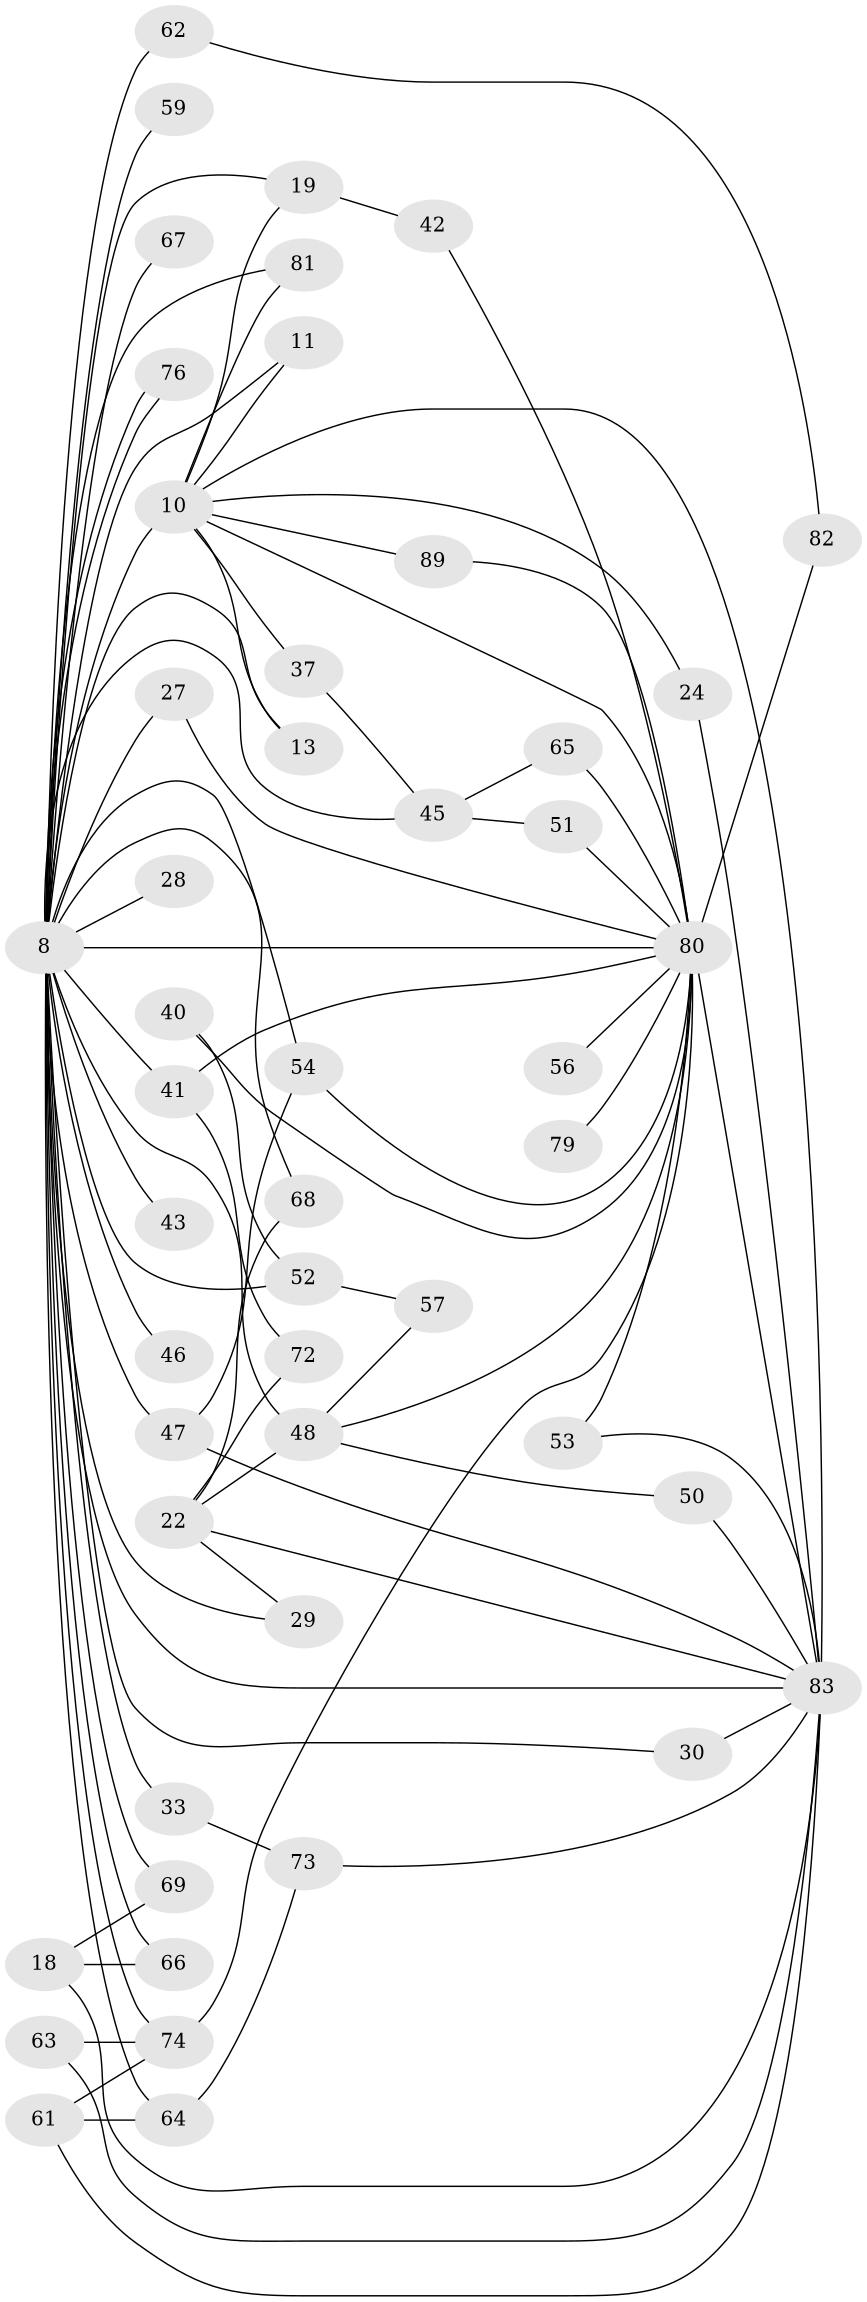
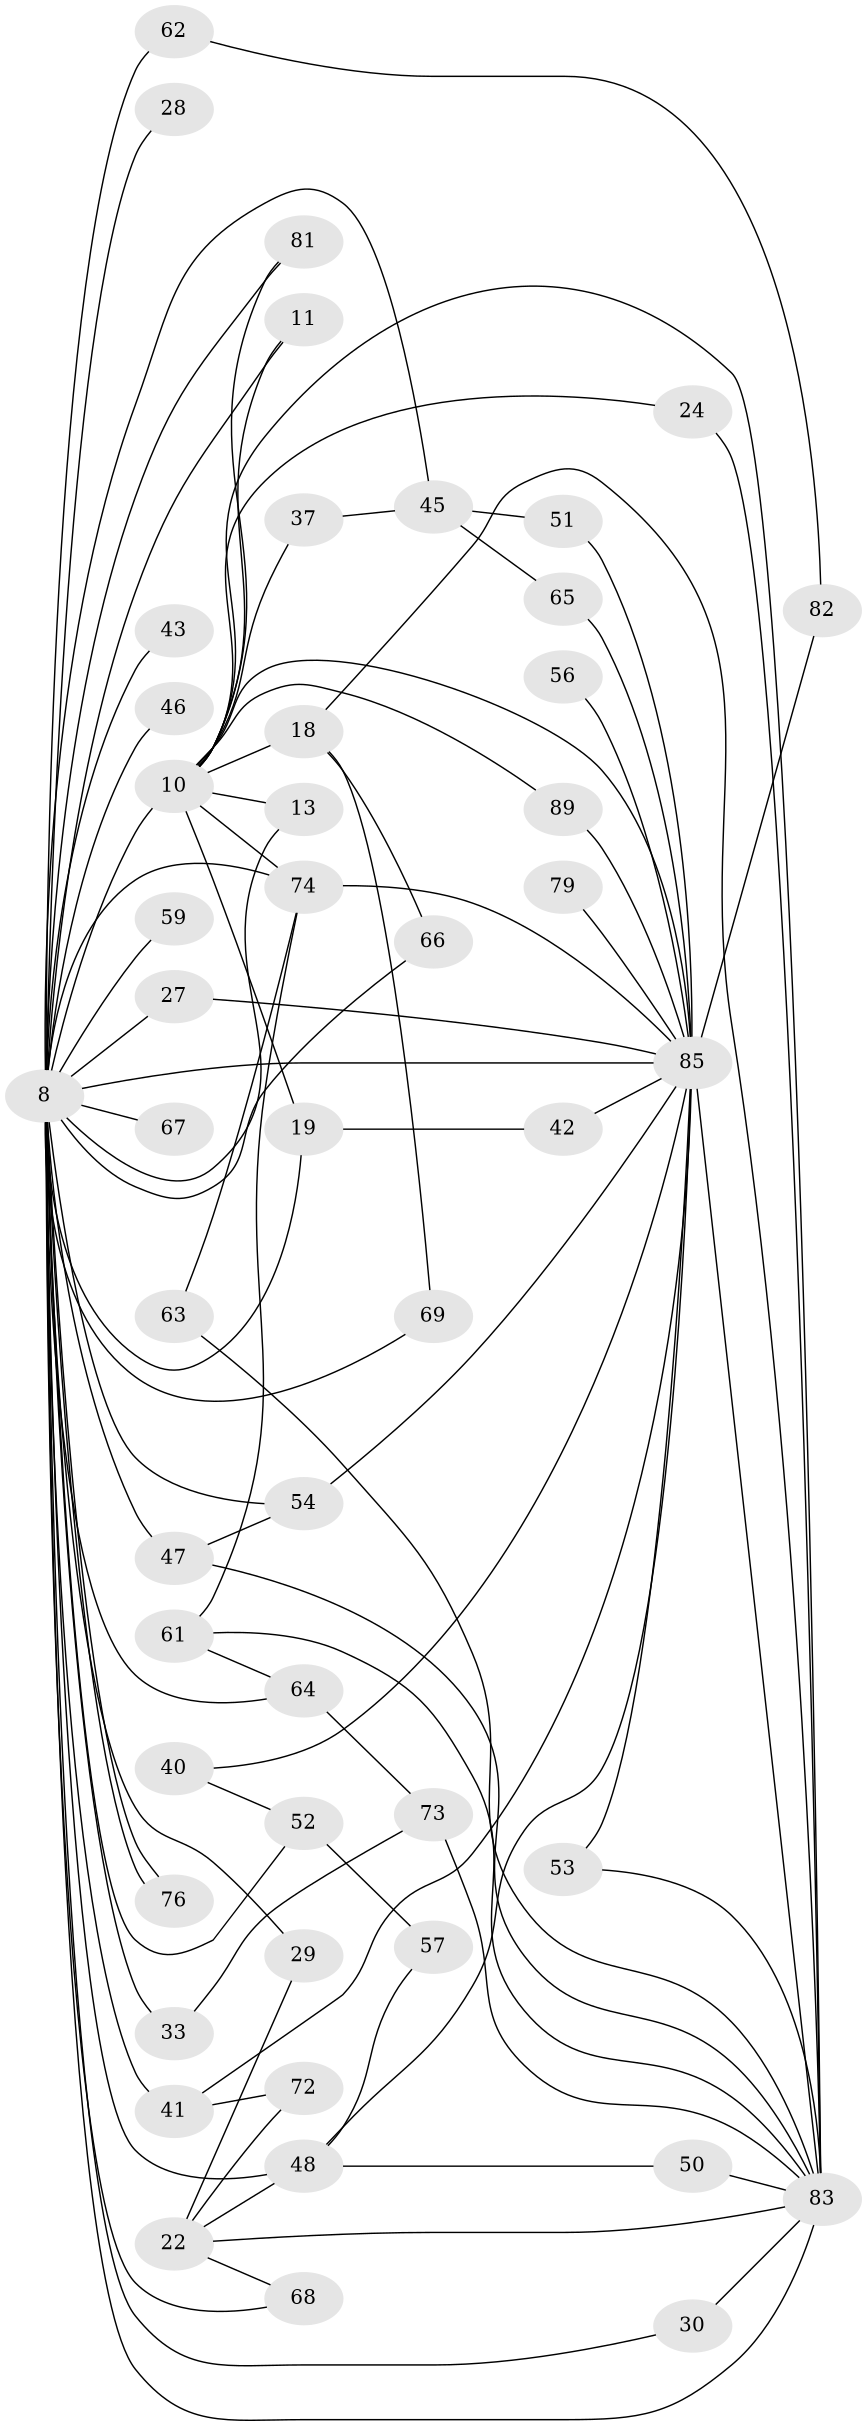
edge "18" -- "10": added
edge "10" -- "74": added
node "80": label "80" -> "85"
